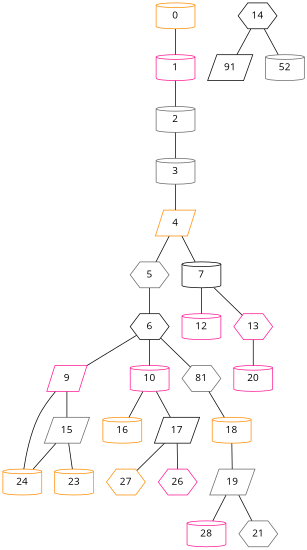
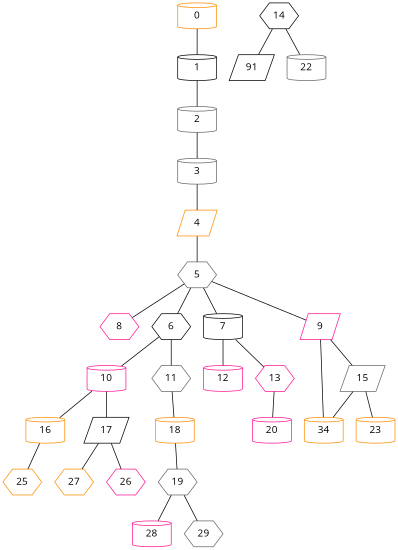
node "1": color deeppink -> black
node "52": label "52" -> "22"
edge "4" -- "7": now "5" -- "7"
node "8": added
edge "6" -- "9": now "5" -- "9"
node "81": label "81" -> "11"
node "24": label "24" -> "34"
node "25": added
node "19": shape parallelogram -> hexagon
node "21": label "21" -> "29"
